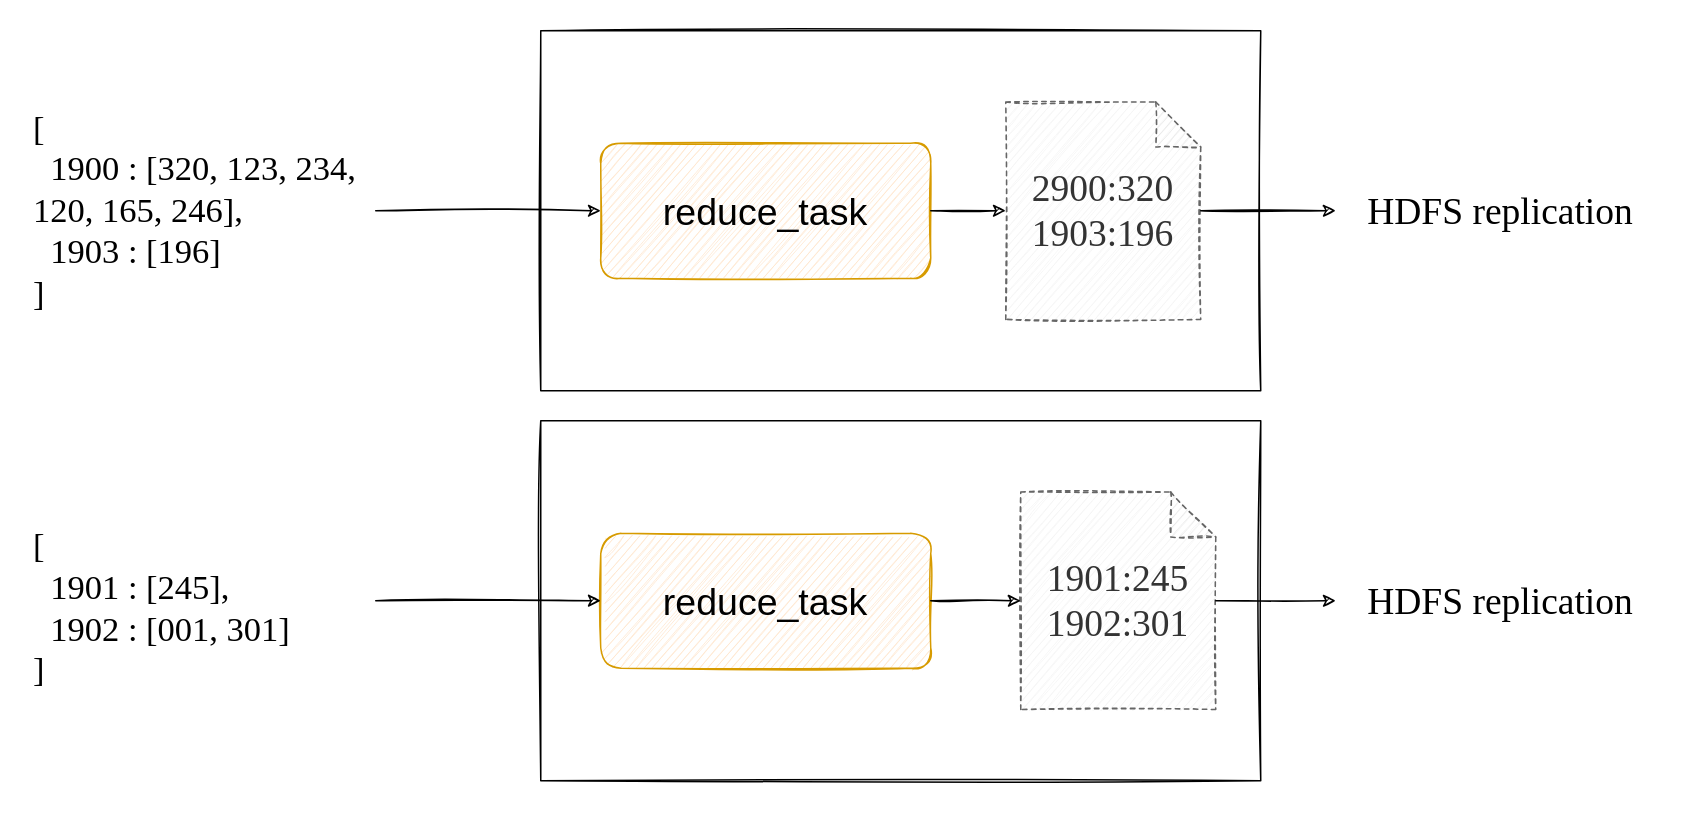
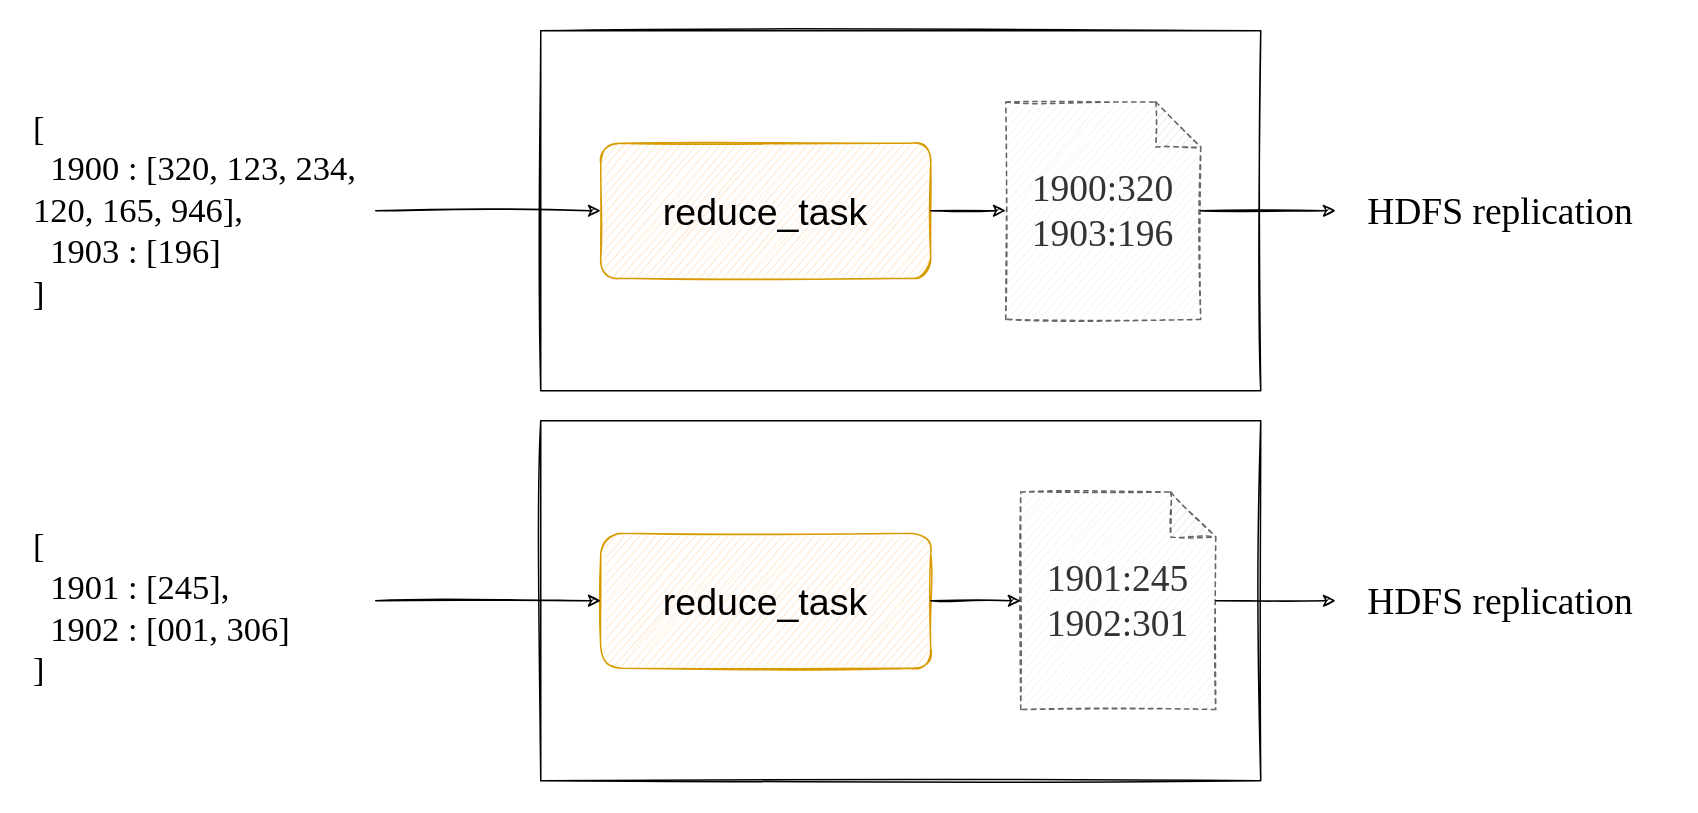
node "[ 1900 : [320, 123, 234, 120, 165, 246], 1903 : [196] ]": label "[ 1900 : [320, 123, 234, 120, 165, 246], 1903 : [196] ]" -> "[ 1900 : [320, 123, 234, 120, 165, 946], 1903 : [196] ]"
node "2900:320 1903:196": label "2900:320 1903:196" -> "1900:320 1903:196"
node "[ 1901 : [245], 1902 : [001, 301] ]": label "[ 1901 : [245], 1902 : [001, 301] ]" -> "[ 1901 : [245], 1902 : [001, 306] ]"
